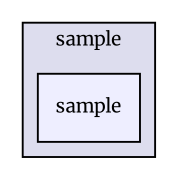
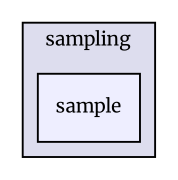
cluster "sample": label "sample" -> "sampling"
